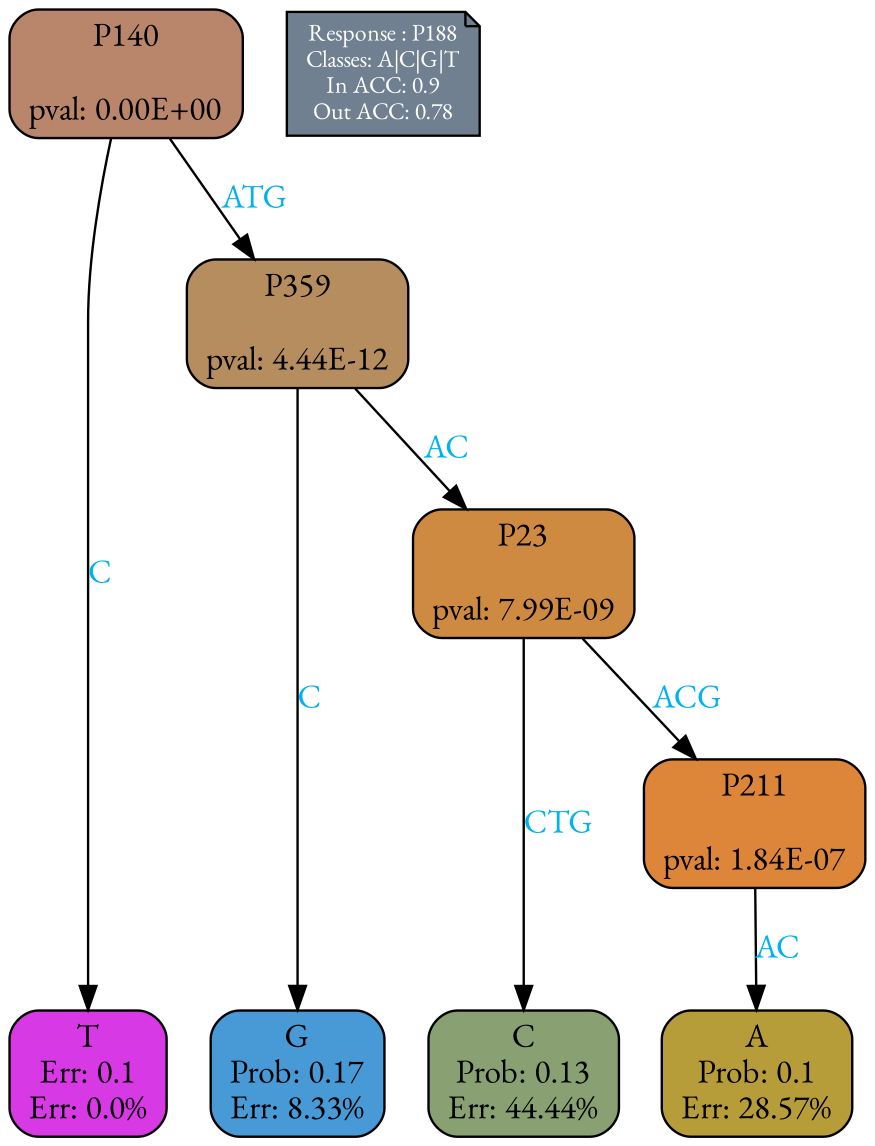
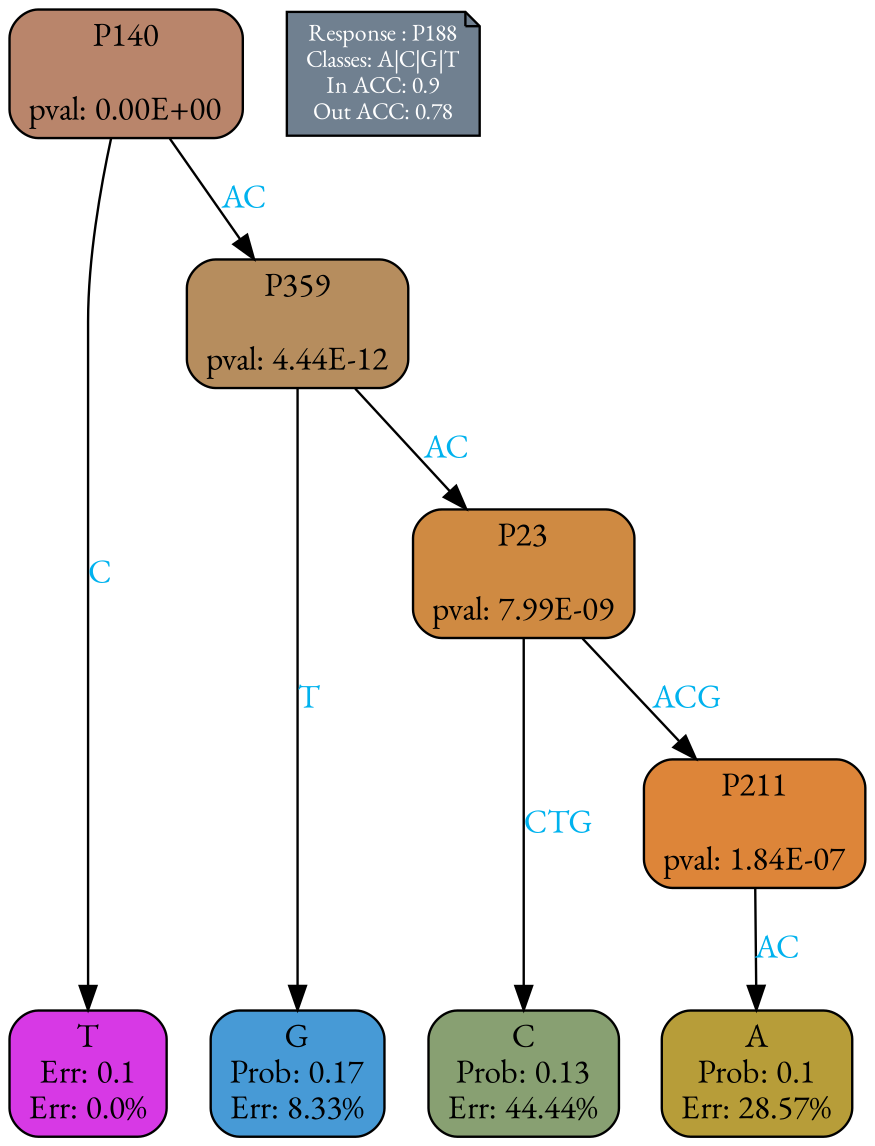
edge "P140 pval: 0.00E+00" -> "P359 pval: 4.44E-12": label "ATG" -> "AC"
edge "P359 pval: 4.44E-12" -> "G Prob: 0.17 Err: 8.33%": label "C" -> "T"
